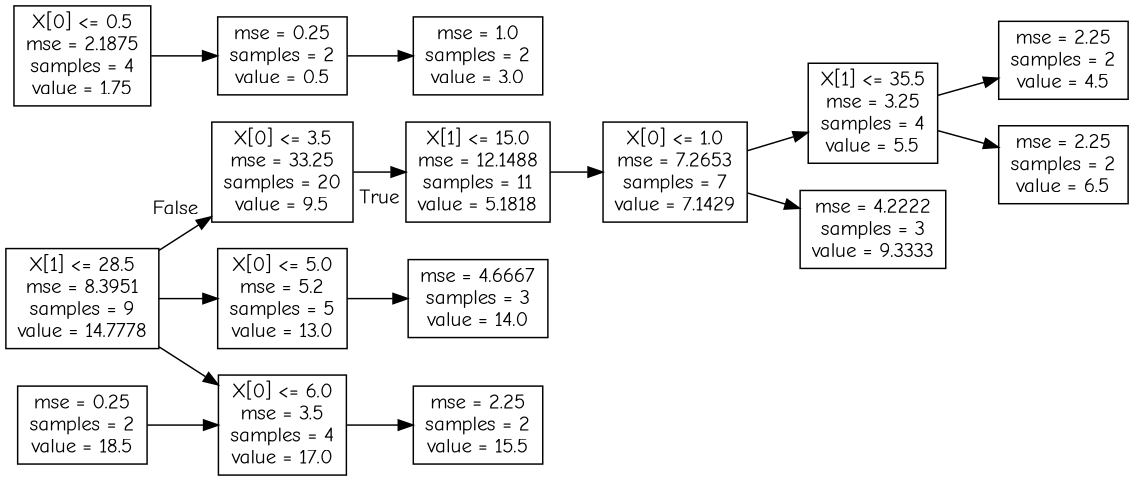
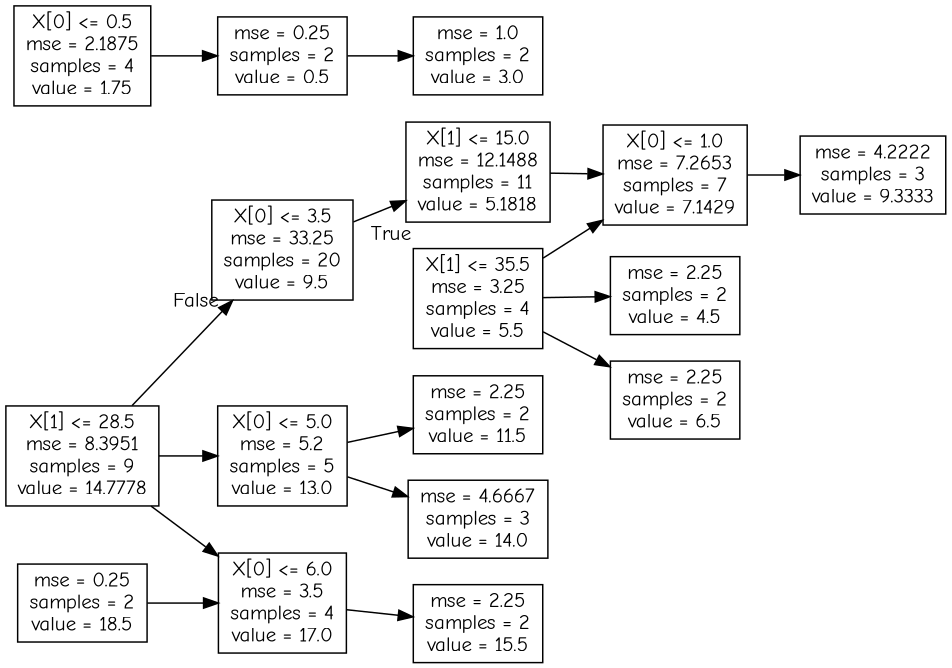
edge "X[0] <= 1.0 mse = 7.2653 samples = 7 value = 7.1429" -> "X[1] <= 35.5 mse = 3.25 samples = 4 value = 5.5": reversed
node "mse = 2.25 samples = 2 value = 11.5": added
